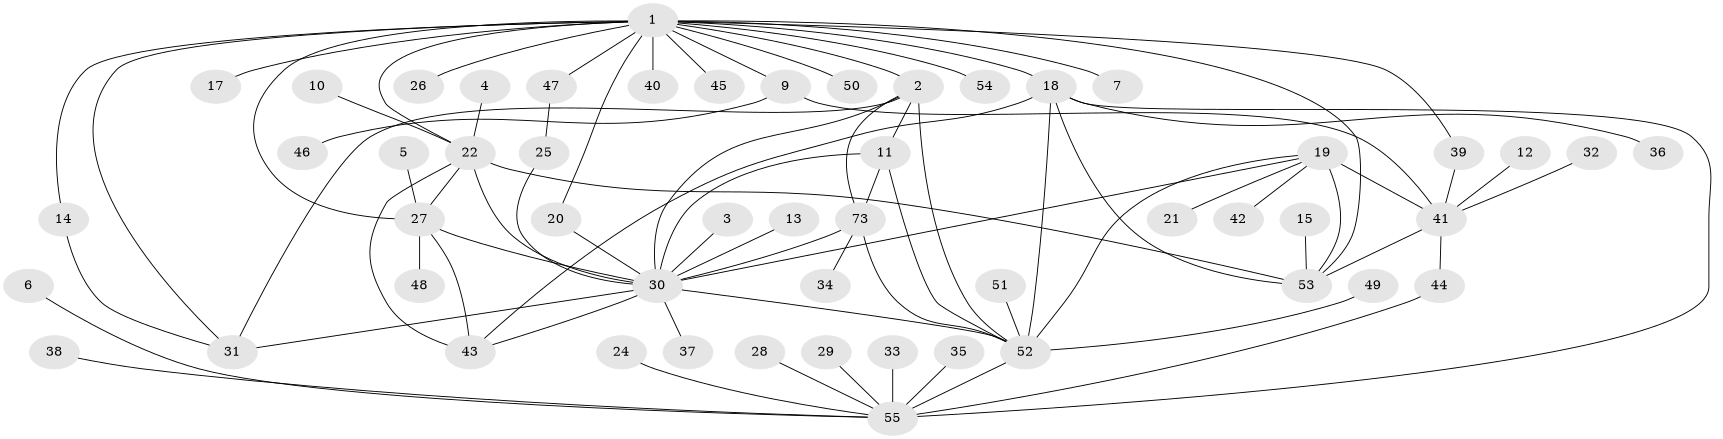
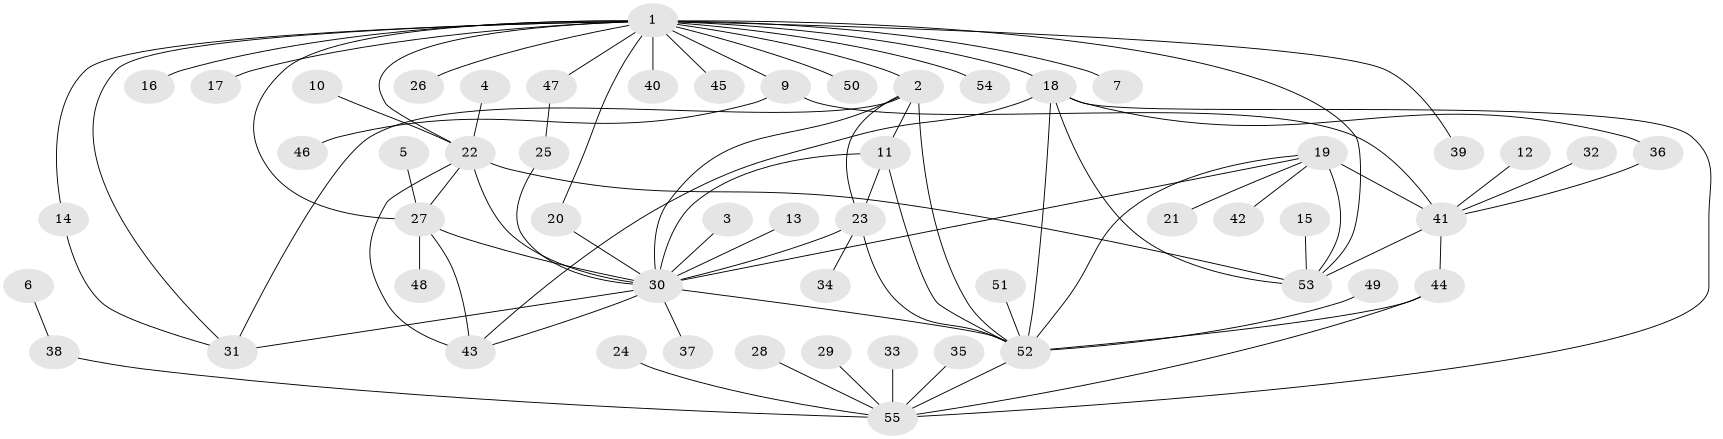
node "16": added
edge "39" -- "41": now "36" -- "41"
node "73": label "73" -> "23"
edge "44" -- "52": added
edge "6" -- "55": now "6" -- "38"
